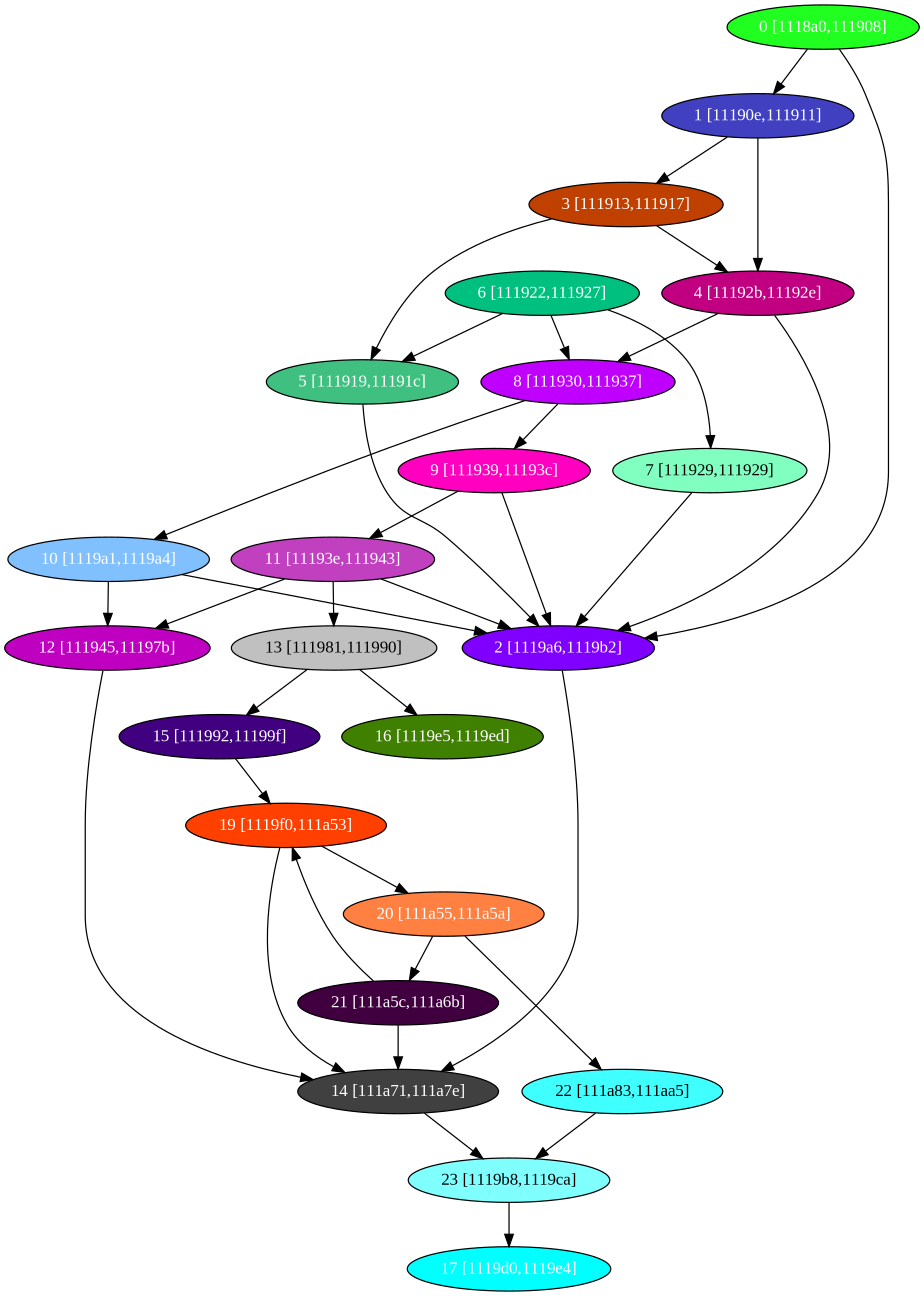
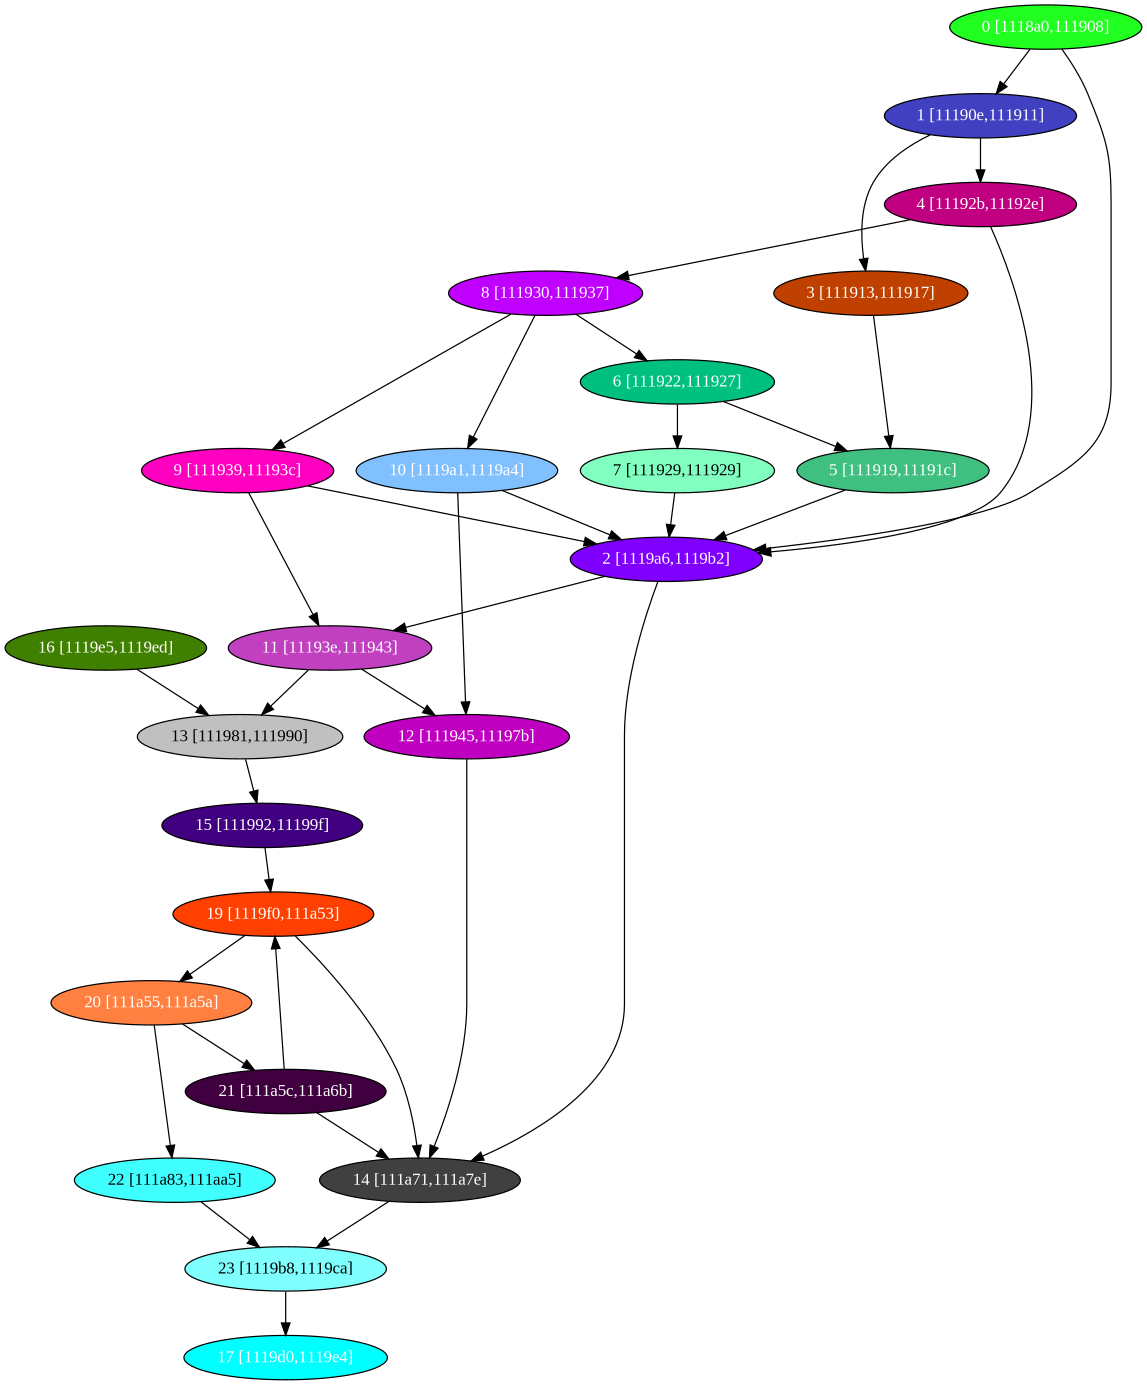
edge "3 [111913,111917]" -> "4 [11192b,11192e]": removed
edge "6 [111922,111927]" -> "8 [111930,111937]": reversed
edge "11 [11193e,111943]" -> "2 [1119a6,1119b2]": reversed
edge "13 [111981,111990]" -> "16 [1119e5,1119ed]": reversed
